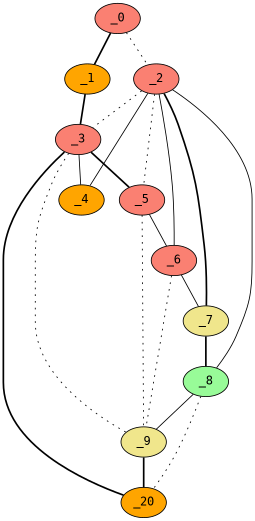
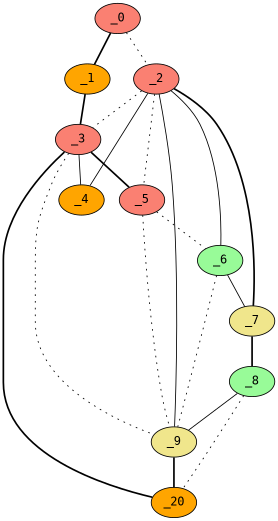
edge "_2" -- "_8": now "_2" -- "_9"
edge "_5" -- "_6": style solid -> dotted
node "_6": fillcolor salmon -> palegreen
